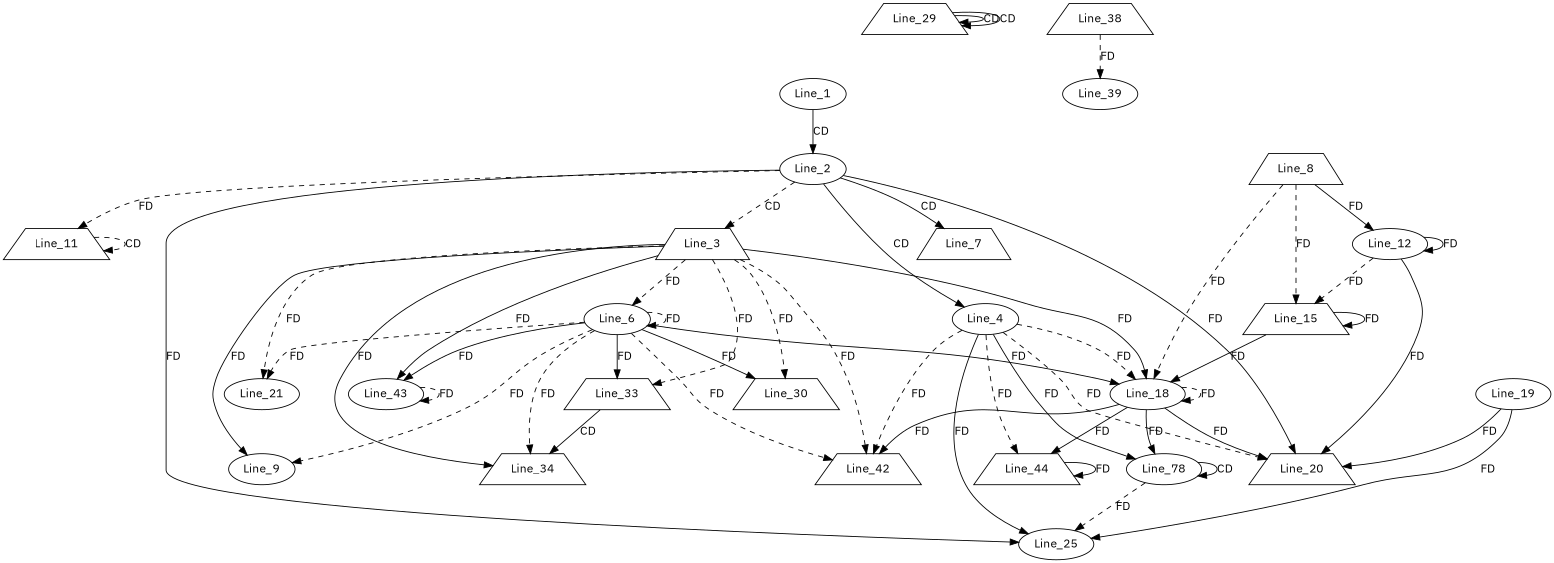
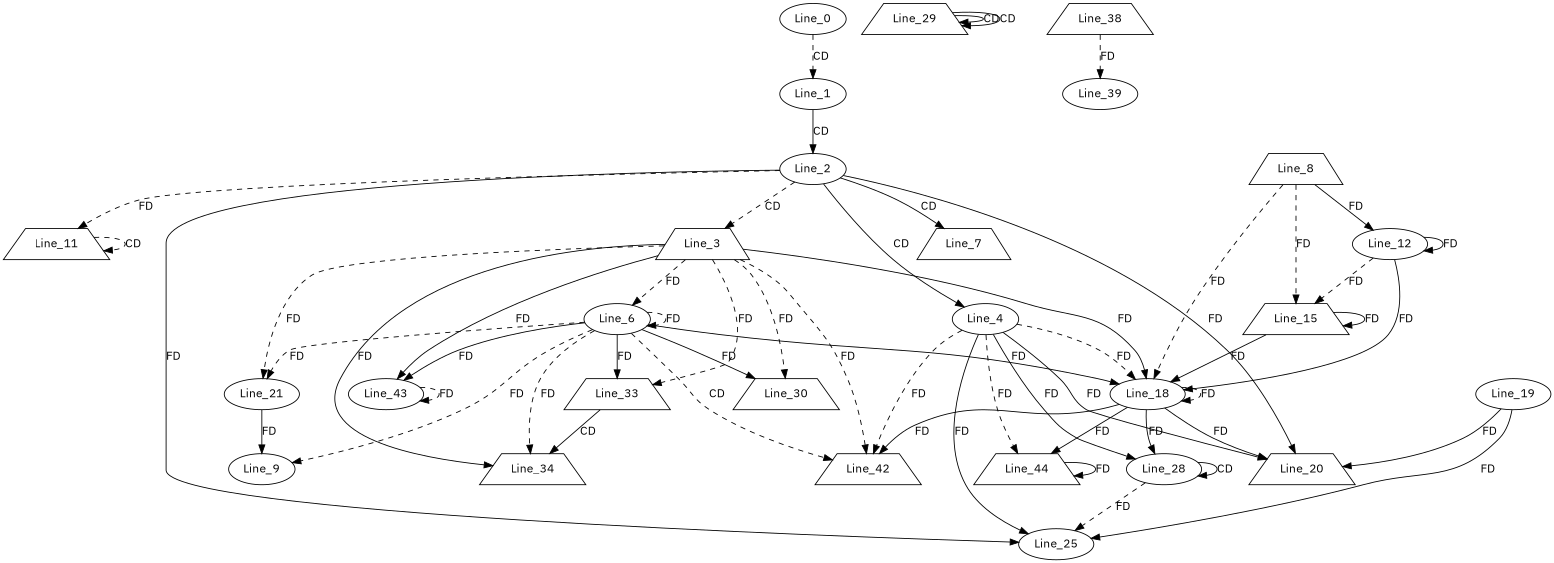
node "Line_0": added
edge "Line_3" -> "Line_9": now "Line_21" -> "Line_9"
edge "Line_12" -> "Line_20": now "Line_12" -> "Line_18"
edge "Line_6" -> "Line_42": label "FD" -> "CD"
edge "Line_4" -> "Line_20": style dashed -> solid
node "Line_78": label "Line_78" -> "Line_28"
